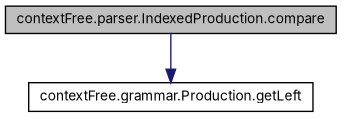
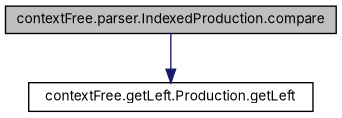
node "contextFree.grammar.Production.getLeft": label "contextFree.grammar.Production.getLeft" -> "contextFree.getLeft.Production.getLeft"
